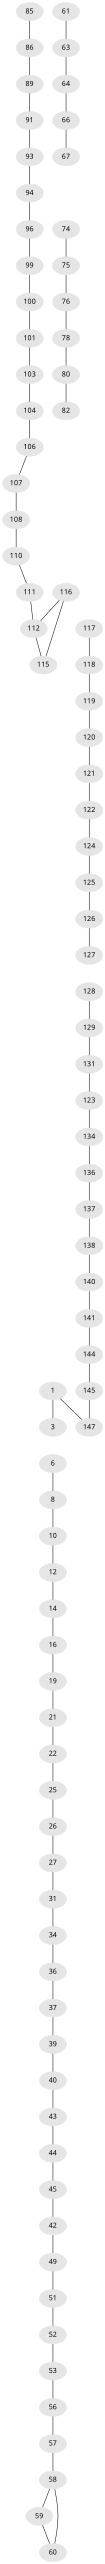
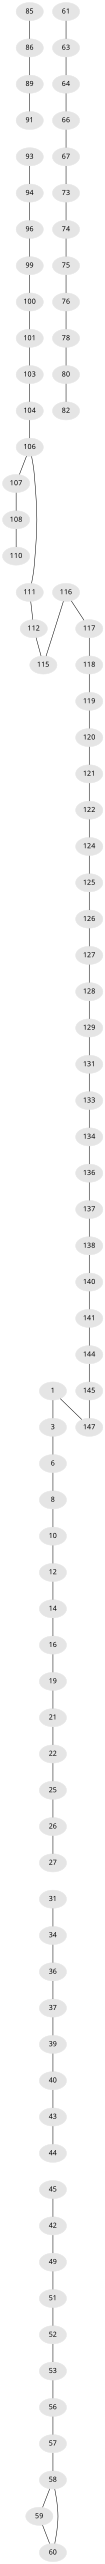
edge "91" -- "93": removed
node "73": added
edge "110" -- "111": now "106" -- "111"
edge "116" -- "112": now "116" -- "117"
edge "127" -- "128": added
node "123": label "123" -> "133"
edge "3" -- "6": added
edge "27" -- "31": removed
edge "44" -- "45": removed
